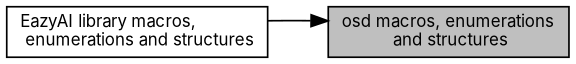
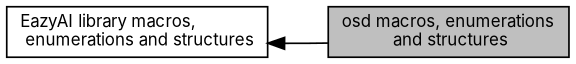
edge "EazyAI library macros, enumerations and structures" -> "osd macros, enumerations and structures": reversed
